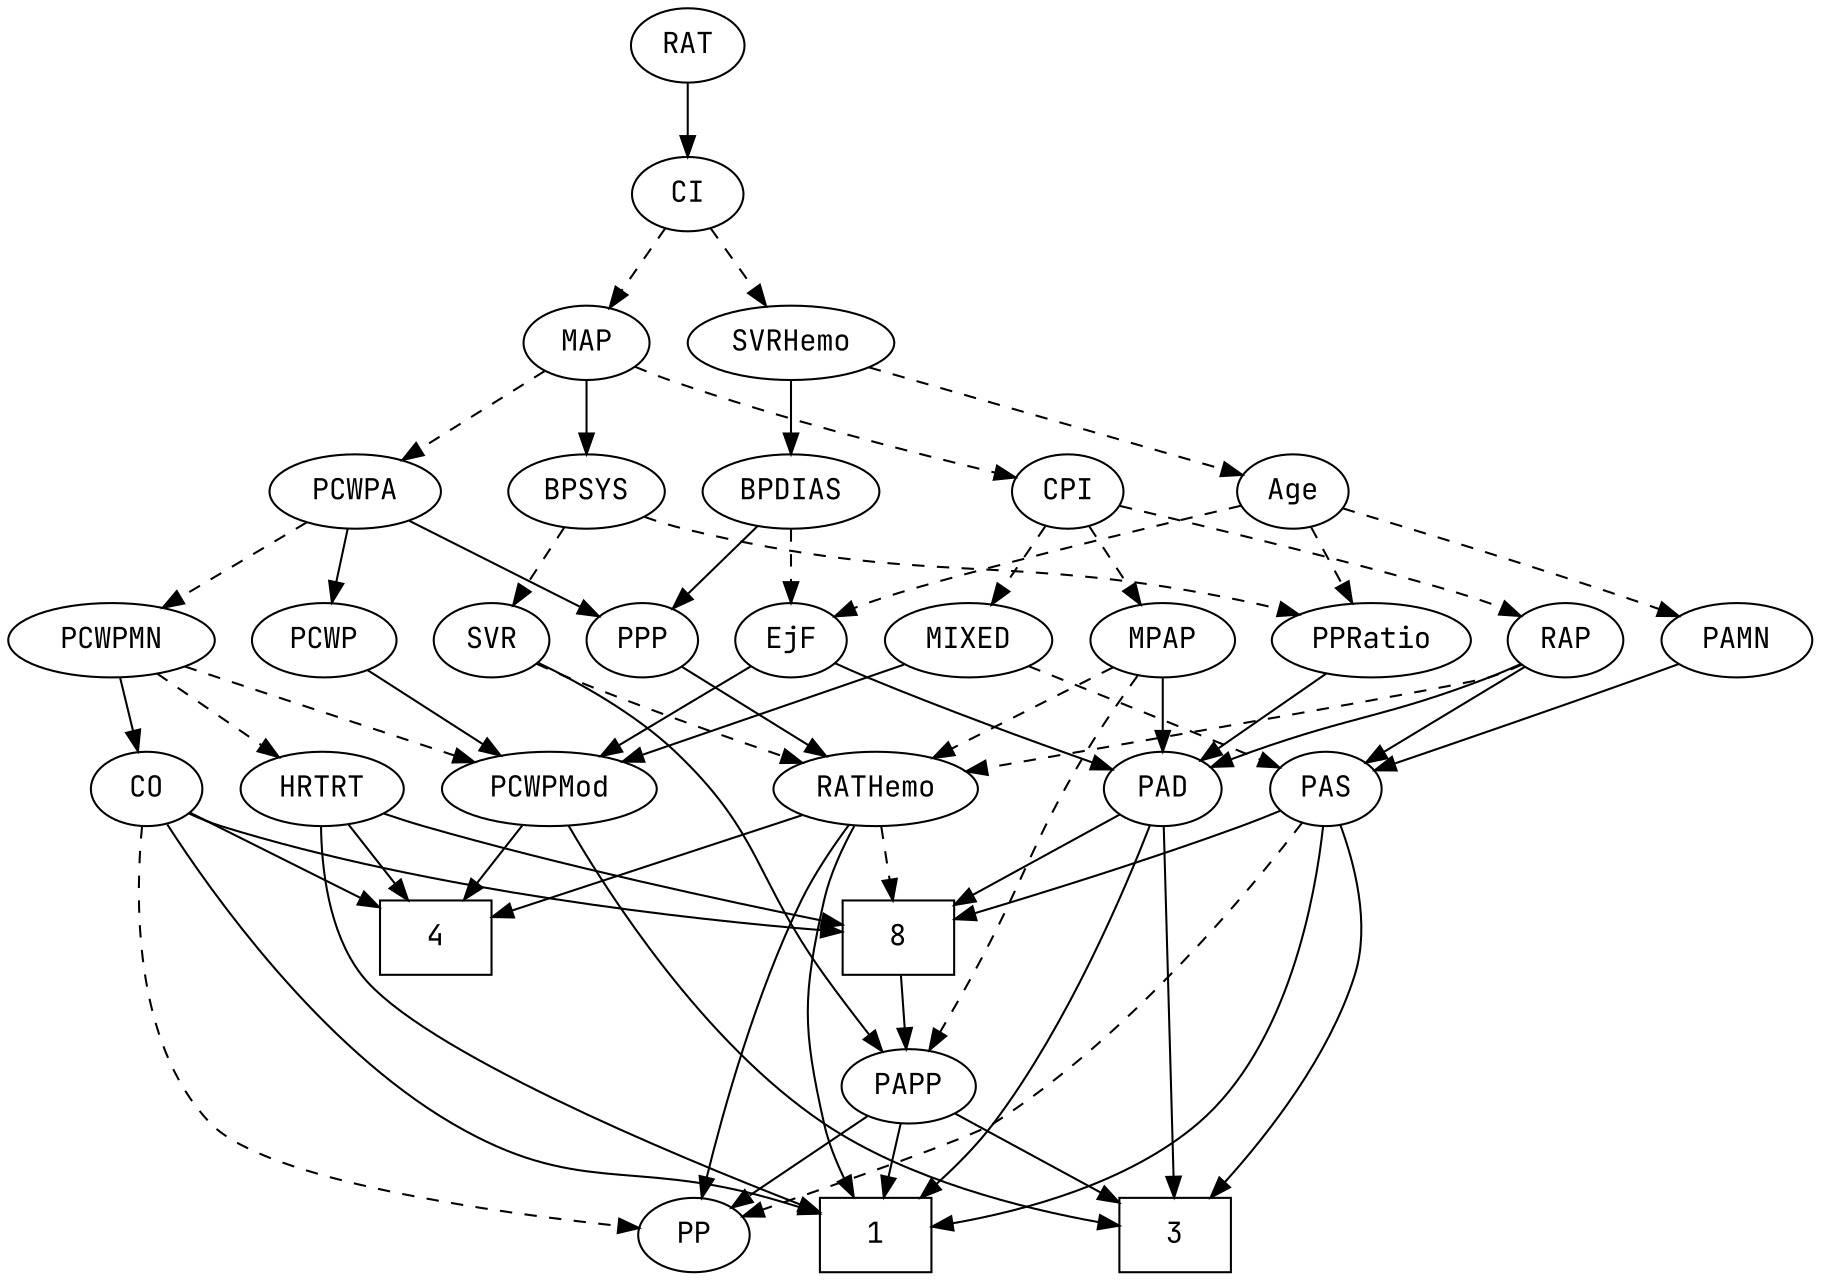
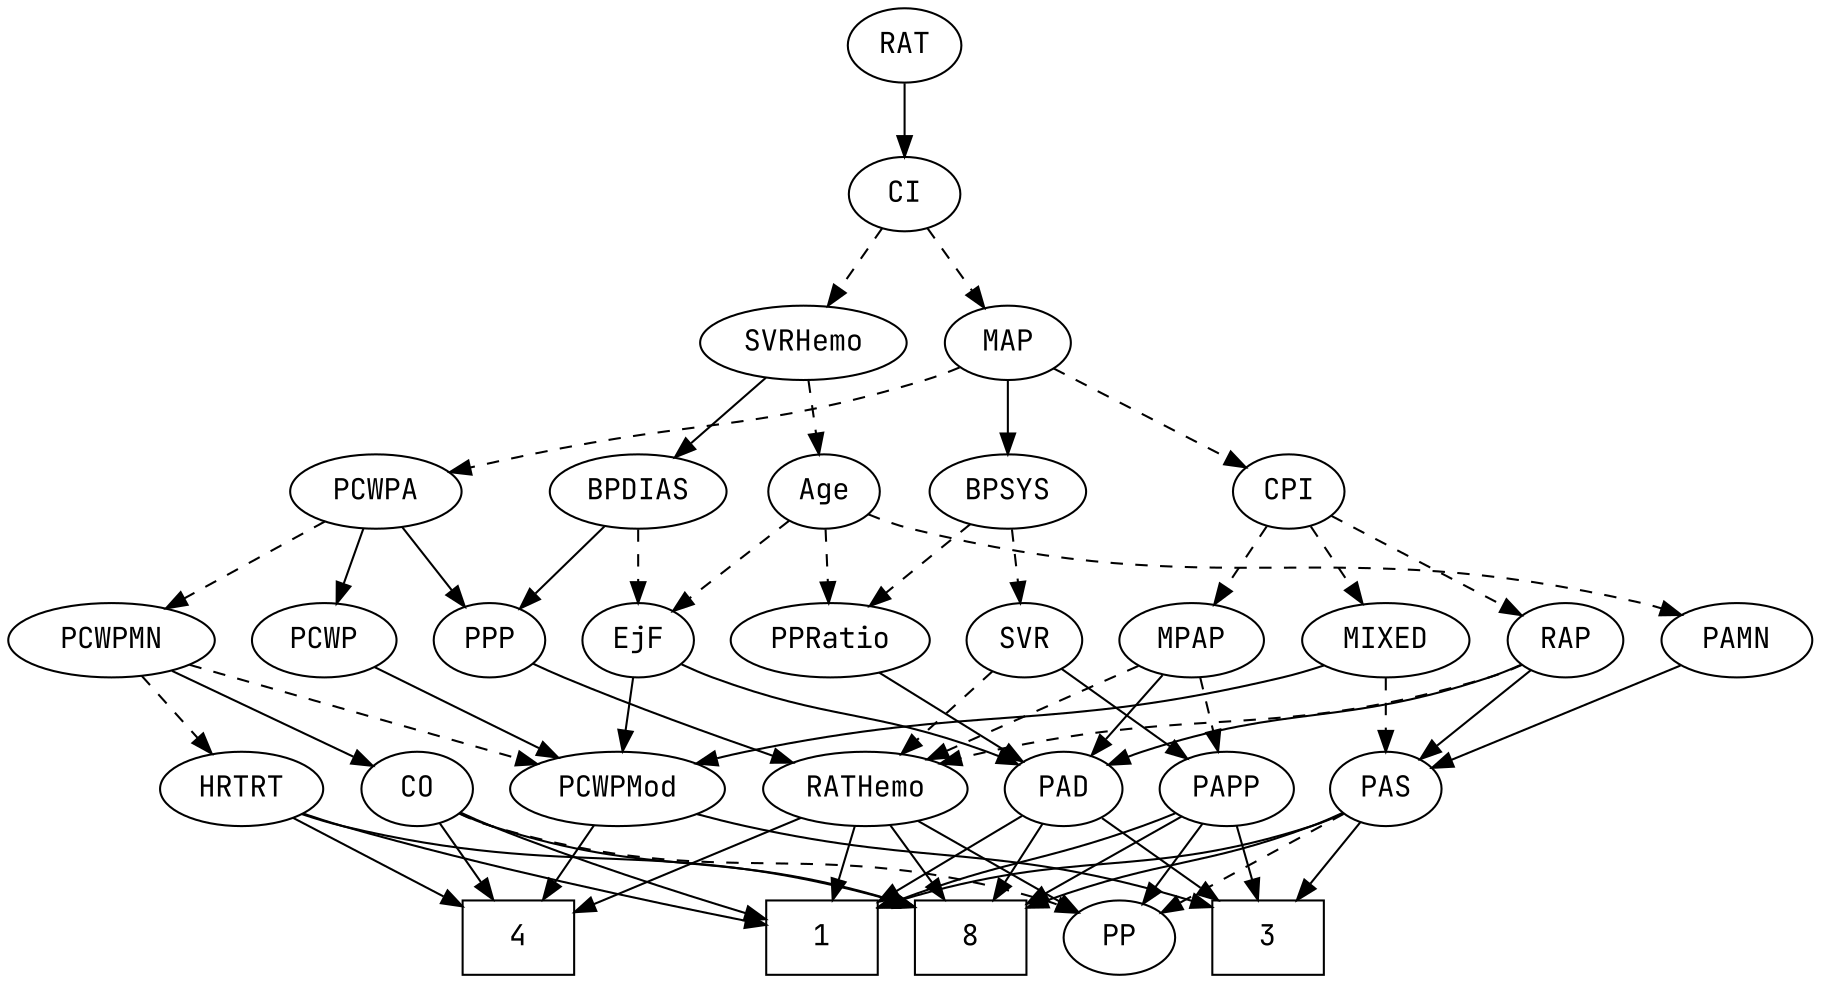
edge "RATHemo" -> "8": style dashed -> solid
edge "8" -> "PAPP": reversed
